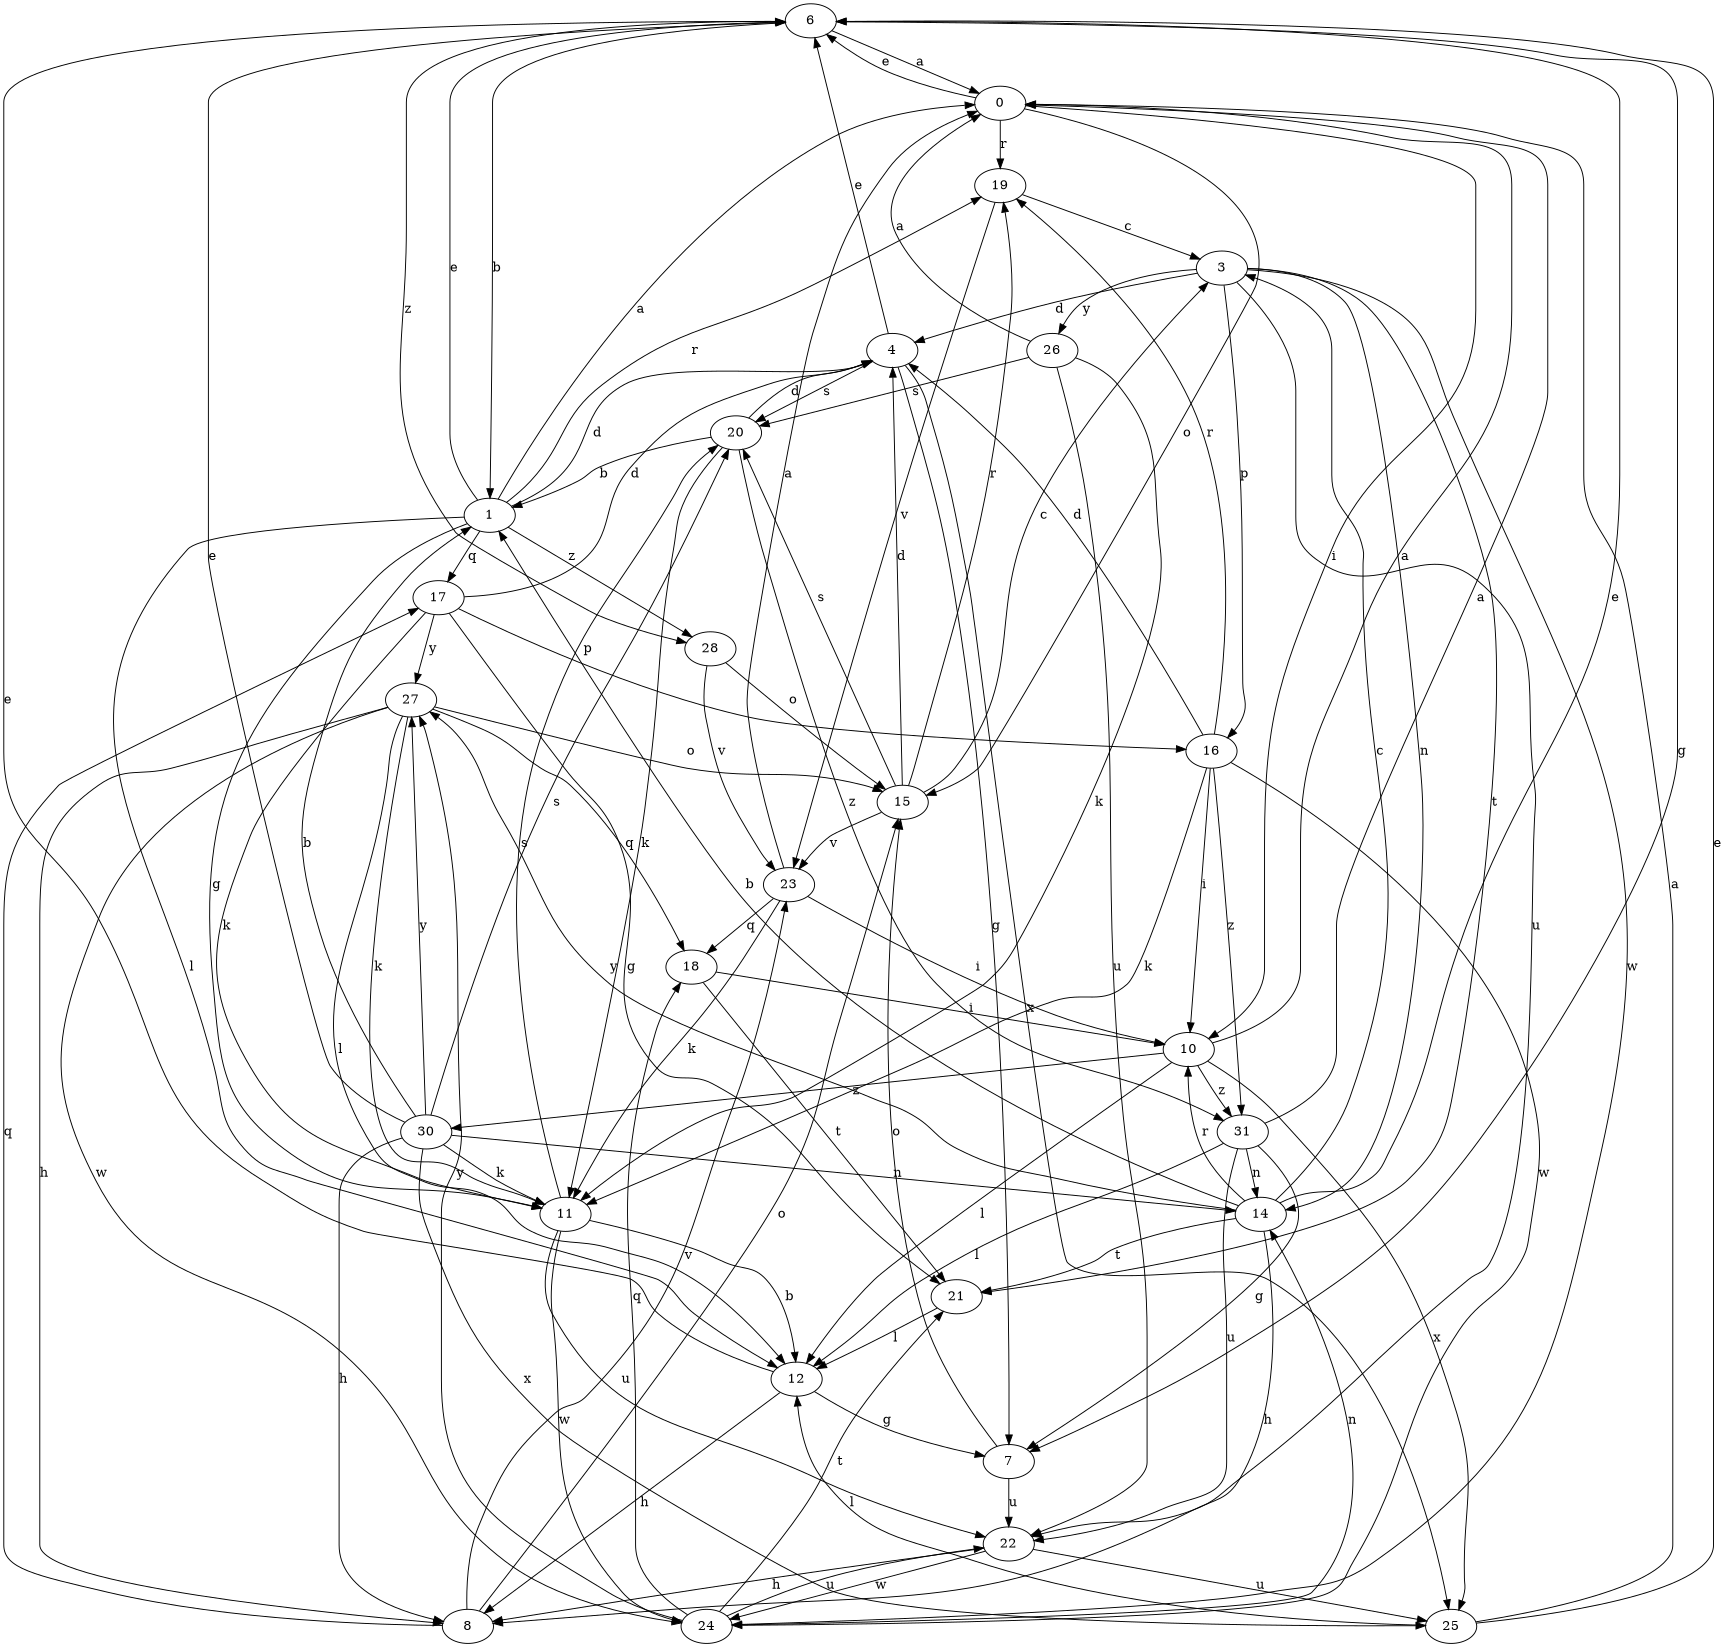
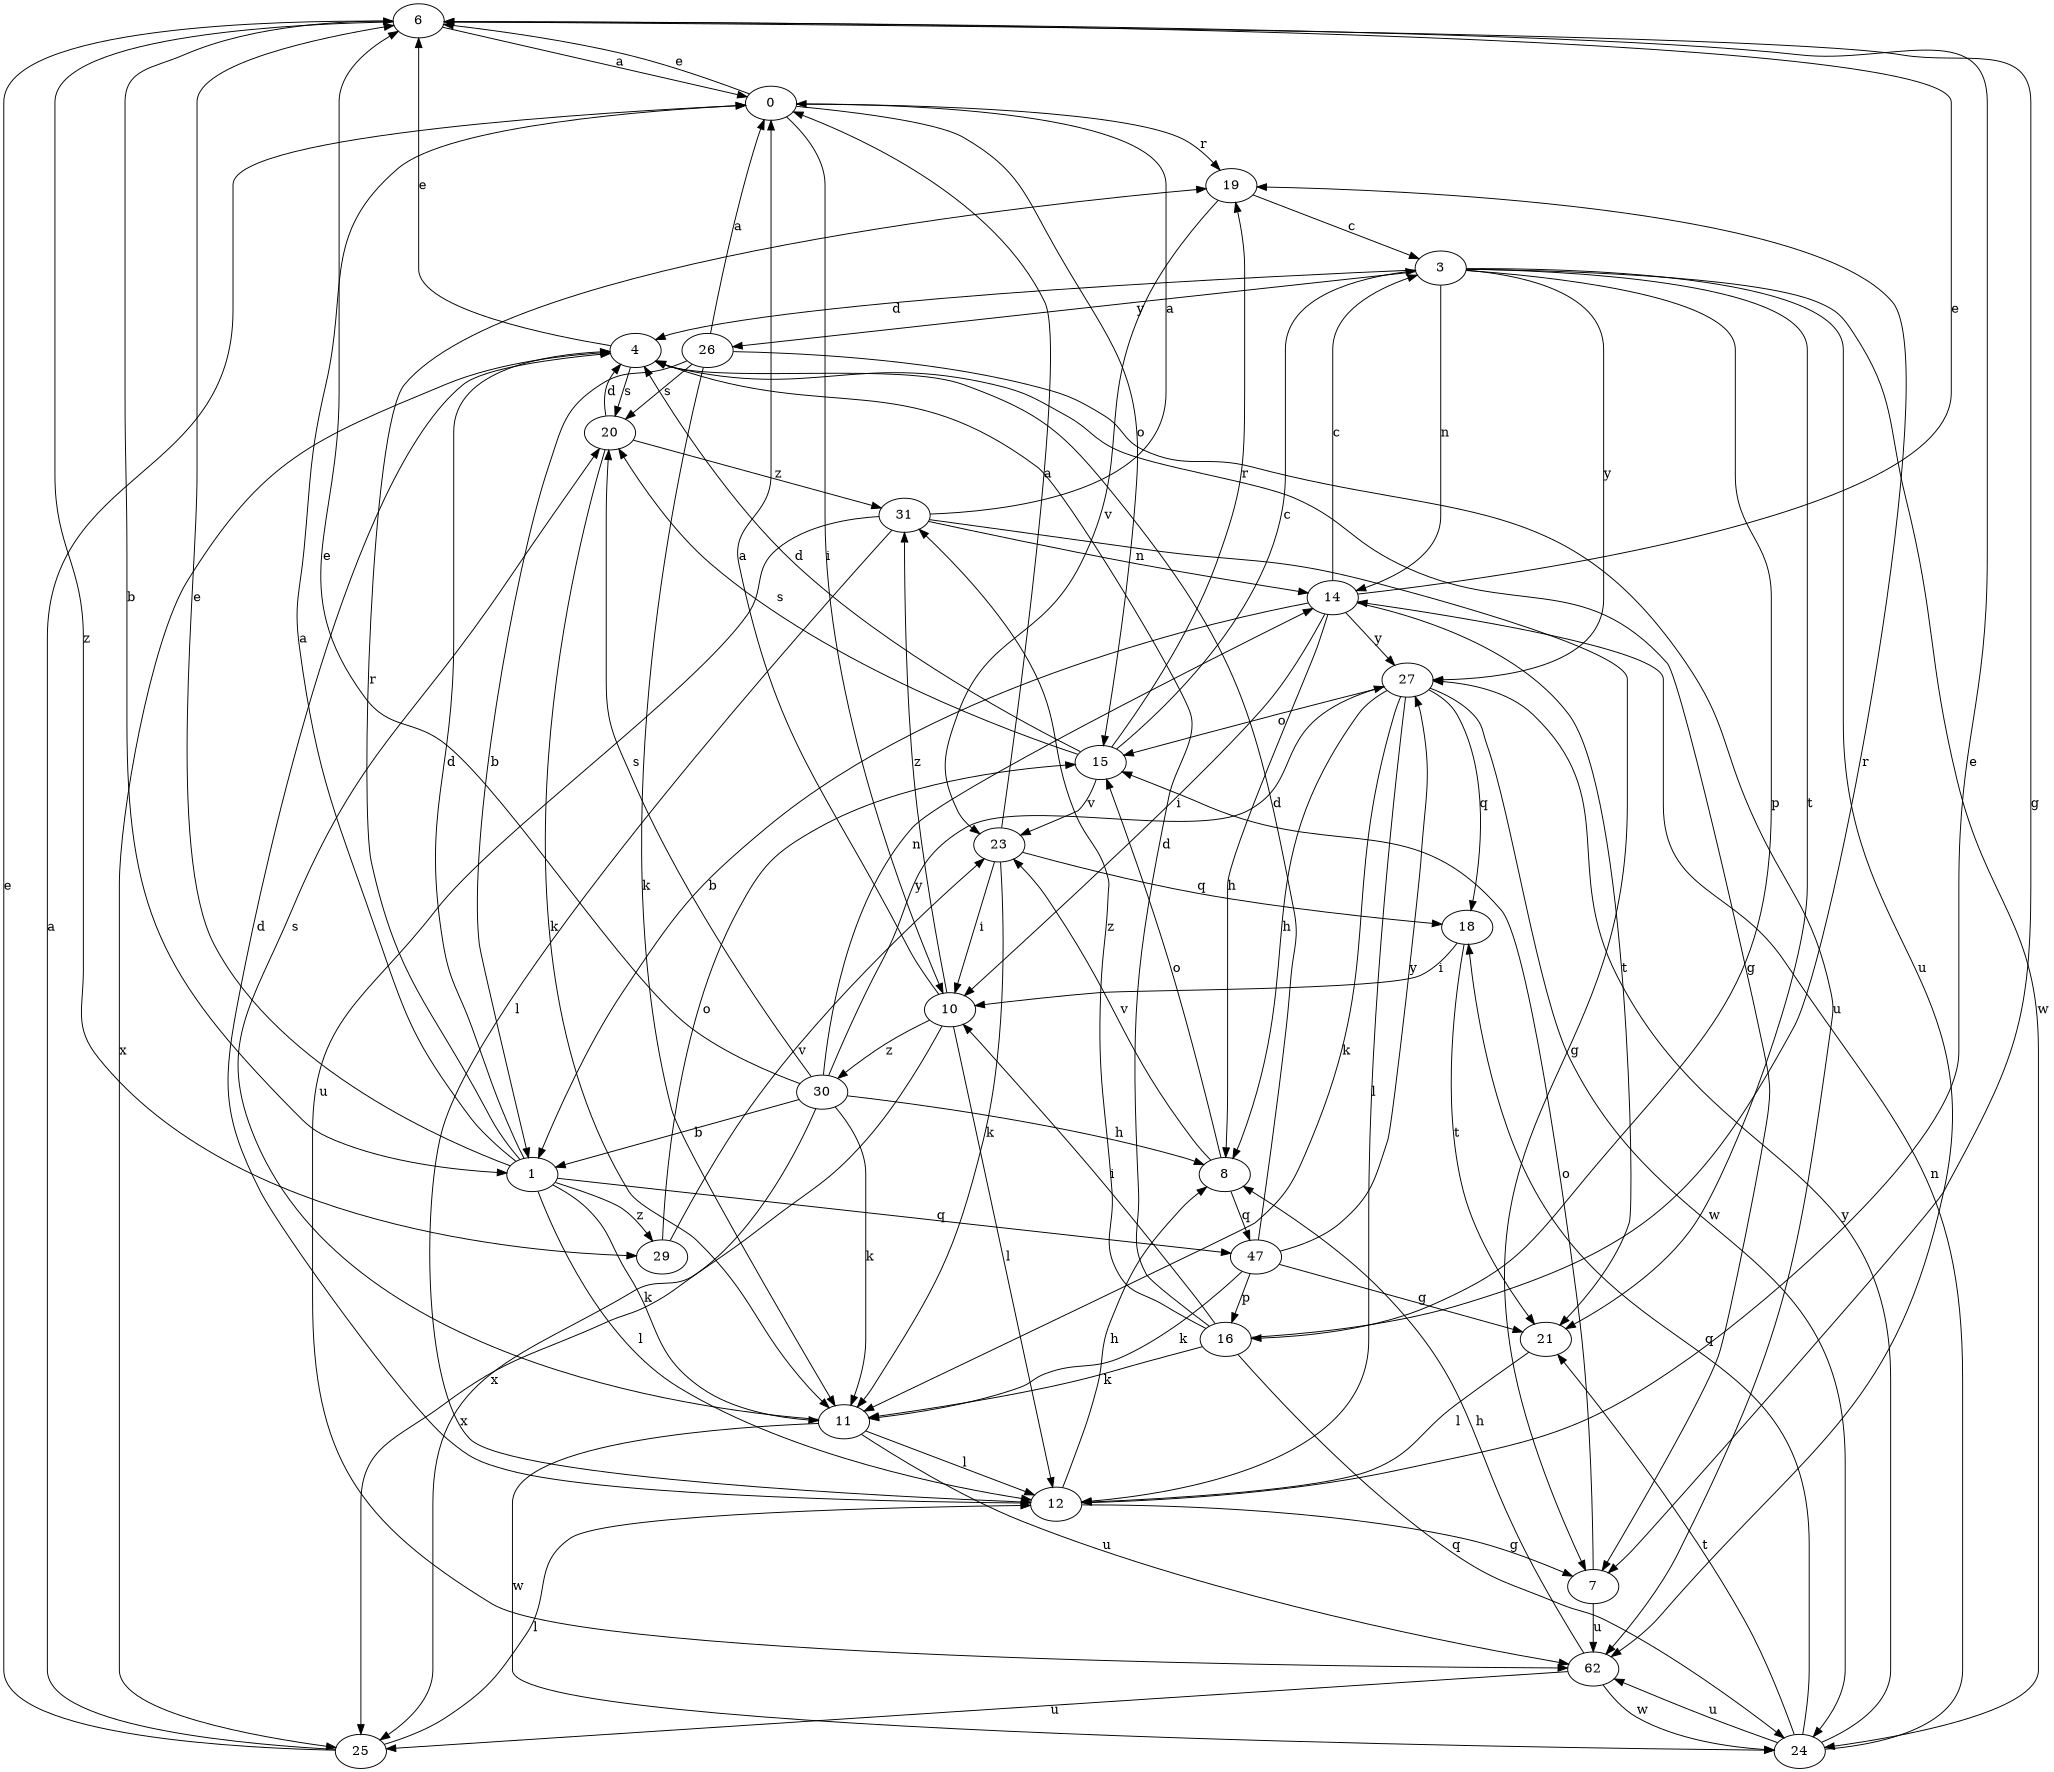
edge "20" -> "1": now "26" -> "1"
edge "3" -> "27": added, label "y"
node "17": label "17" -> "47"
node "28": label "28" -> "29"
edge "1" -> "11": label "g" -> "k"
edge "14" -> "10": label "r" -> "i"
edge "12" -> "4": added, label "d"
edge "16" -> "24": label "w" -> "q"
edge "11" -> "12": label "b" -> "l"
node "22": label "22" -> "62"
